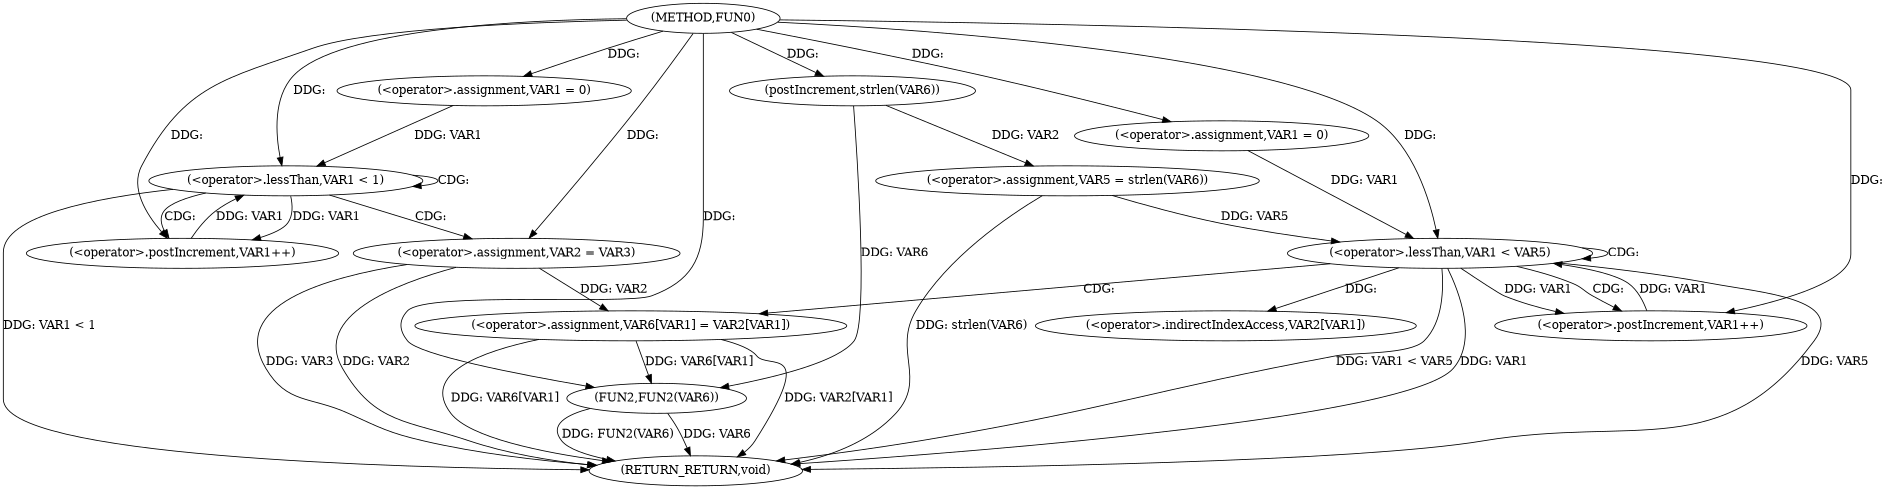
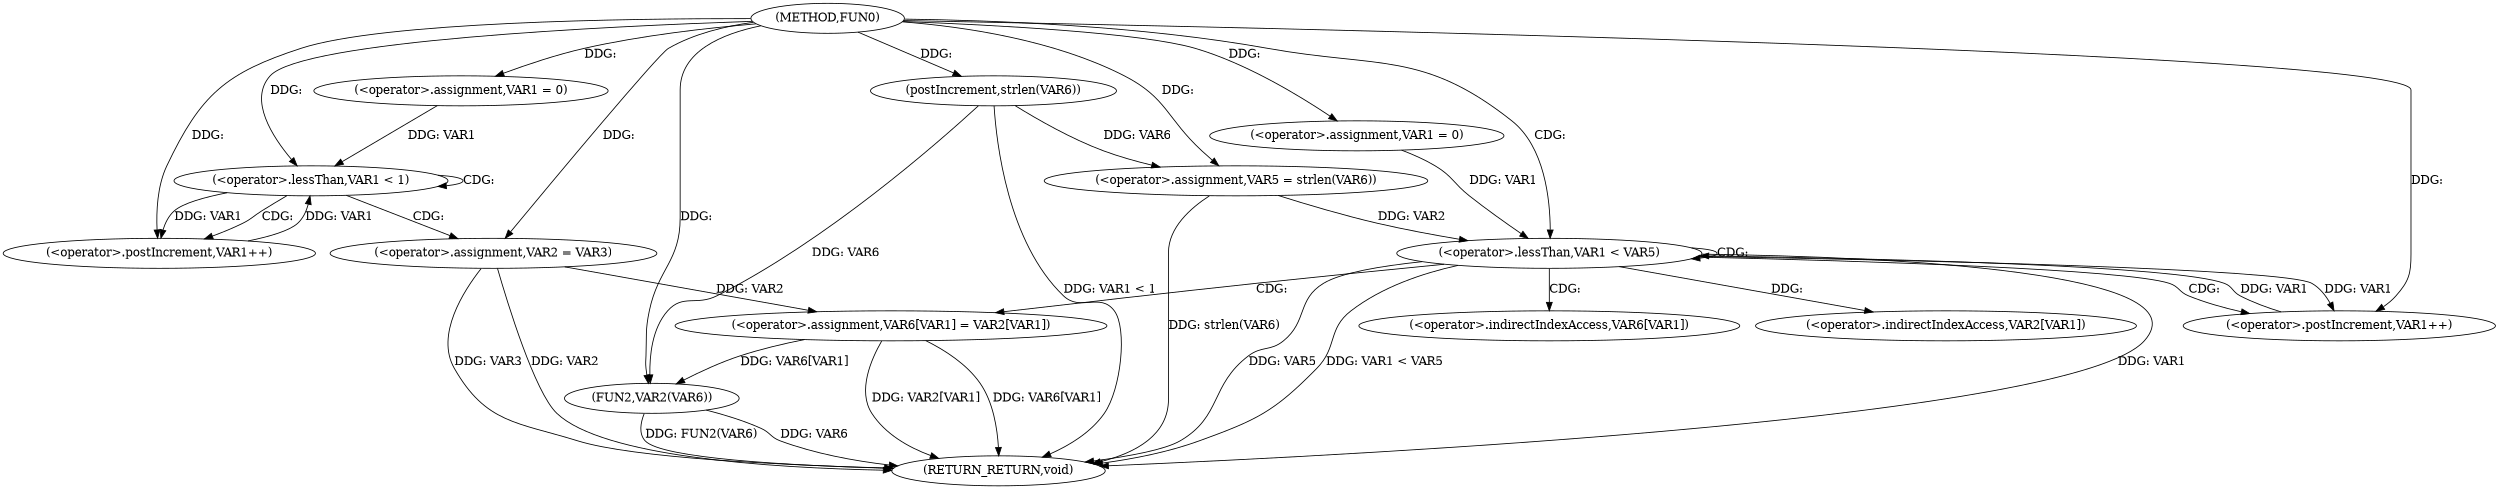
edge "(METHOD,FUN0)" -> "(<operator>.assignment,VAR5 = strlen(VAR6))": added, label "DDG:"
edge "(postIncrement,strlen(VAR6))" -> "(<operator>.assignment,VAR5 = strlen(VAR6))": label "DDG: VAR2" -> "DDG: VAR6"
edge "(METHOD,FUN0)" -> "(<operator>.lessThan,VAR1 < VAR5)": label "DDG: " -> "CDG: "
edge "(<operator>.assignment,VAR5 = strlen(VAR6))" -> "(<operator>.lessThan,VAR1 < VAR5)": label "DDG: VAR5" -> "DDG: VAR2"
node "(<operator>.indirectIndexAccess,VAR6[VAR1])": added
node "(FUN2,FUN2(VAR6))": label "(FUN2,FUN2(VAR6))" -> "(FUN2,VAR2(VAR6))"
edge "(<operator>.lessThan,VAR1 < 1)" -> "(RETURN_RETURN,void)": now "(postIncrement,strlen(VAR6))" -> "(RETURN_RETURN,void)"
